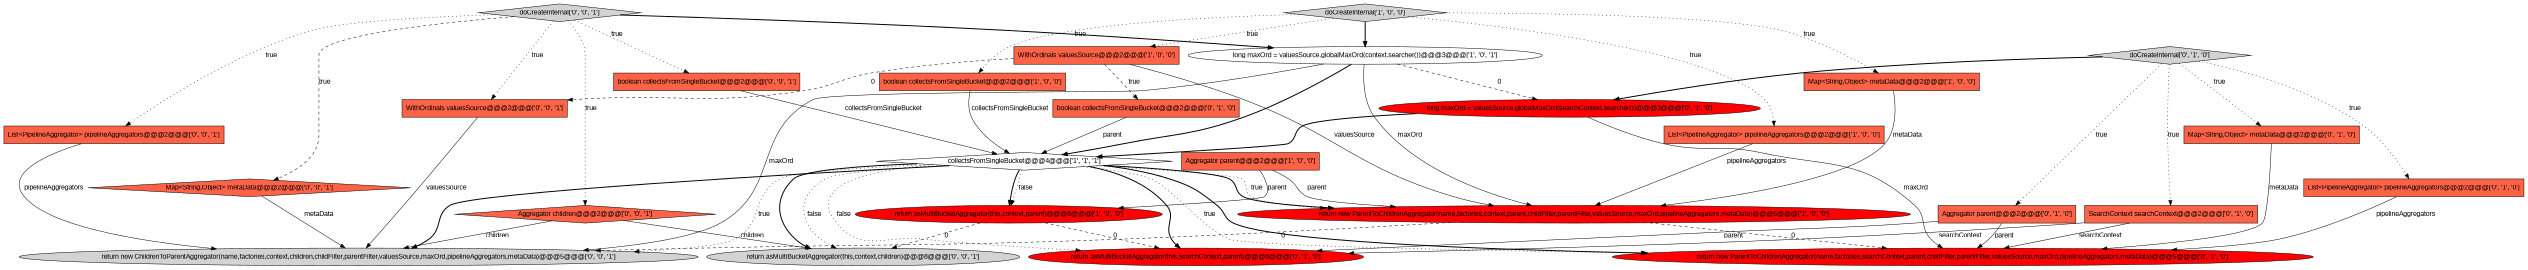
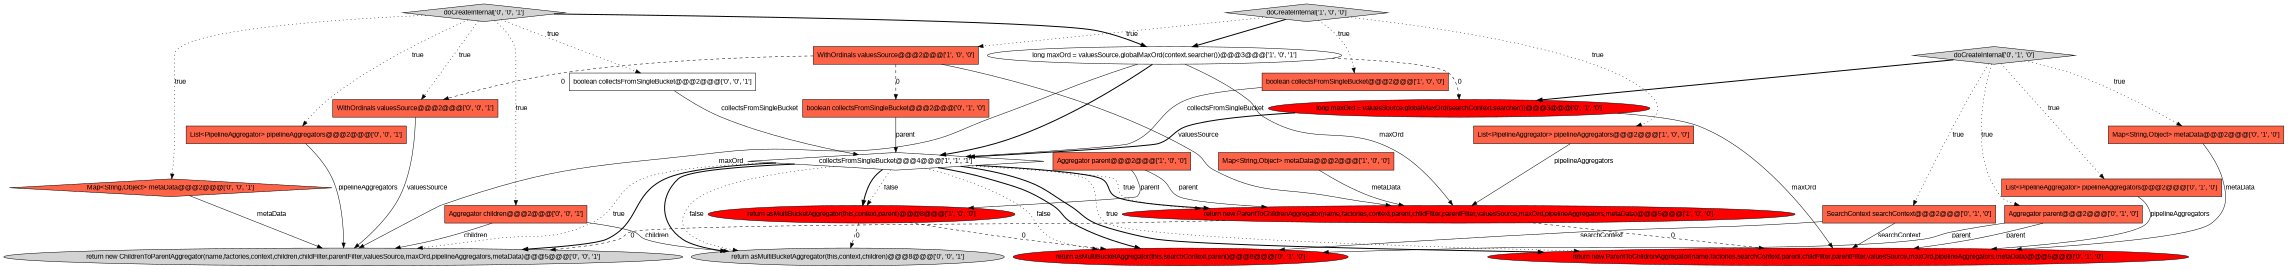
edge "doCreateInternal['1', '0', '0']" -> "Map<String,Object> metaData@@@2@@@['1', '0', '0']": removed, label "true"
edge "doCreateInternal['0', '0', '1']" -> "Map<String,Object> metaData@@@2@@@['0', '0', '1']": style dashed -> dotted
node "boolean collectsFromSingleBucket@@@2@@@['0', '0', '1']": fillcolor tomato -> white
edge "WithOrdinals valuesSource@@@2@@@['1', '0', '0']" -> "boolean collectsFromSingleBucket@@@2@@@['0', '1', '0']": label "true" -> "0"
node "Aggregator children@@@2@@@['0', '0', '1']": shape diamond -> box
